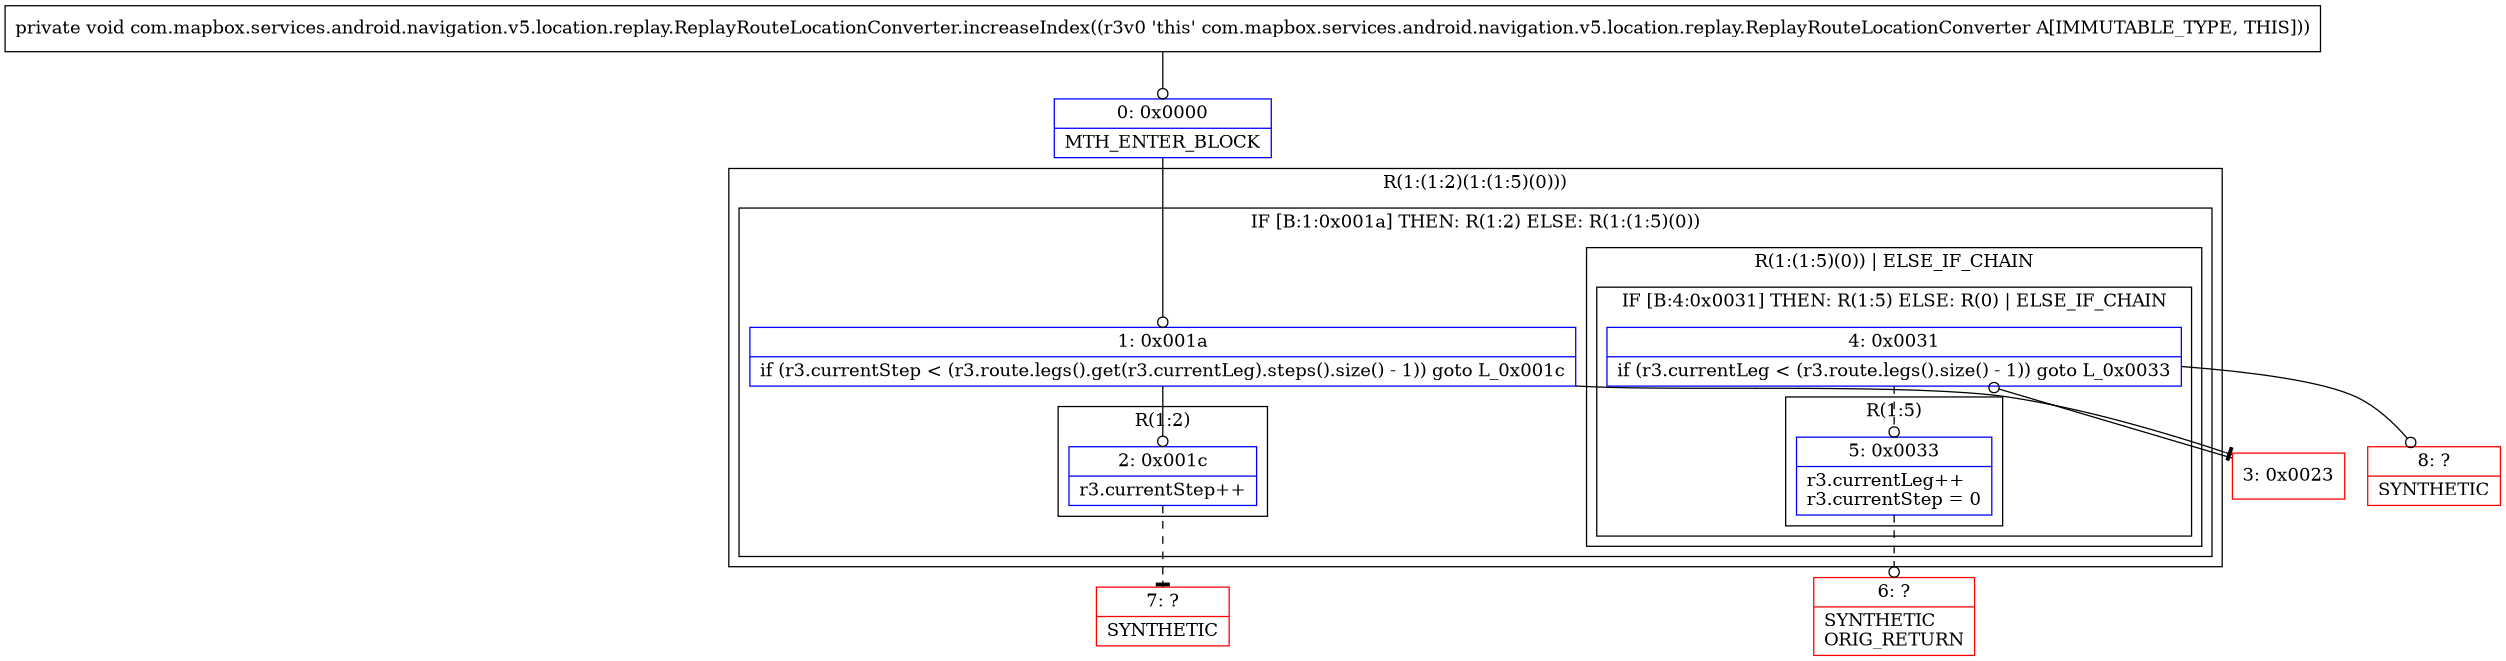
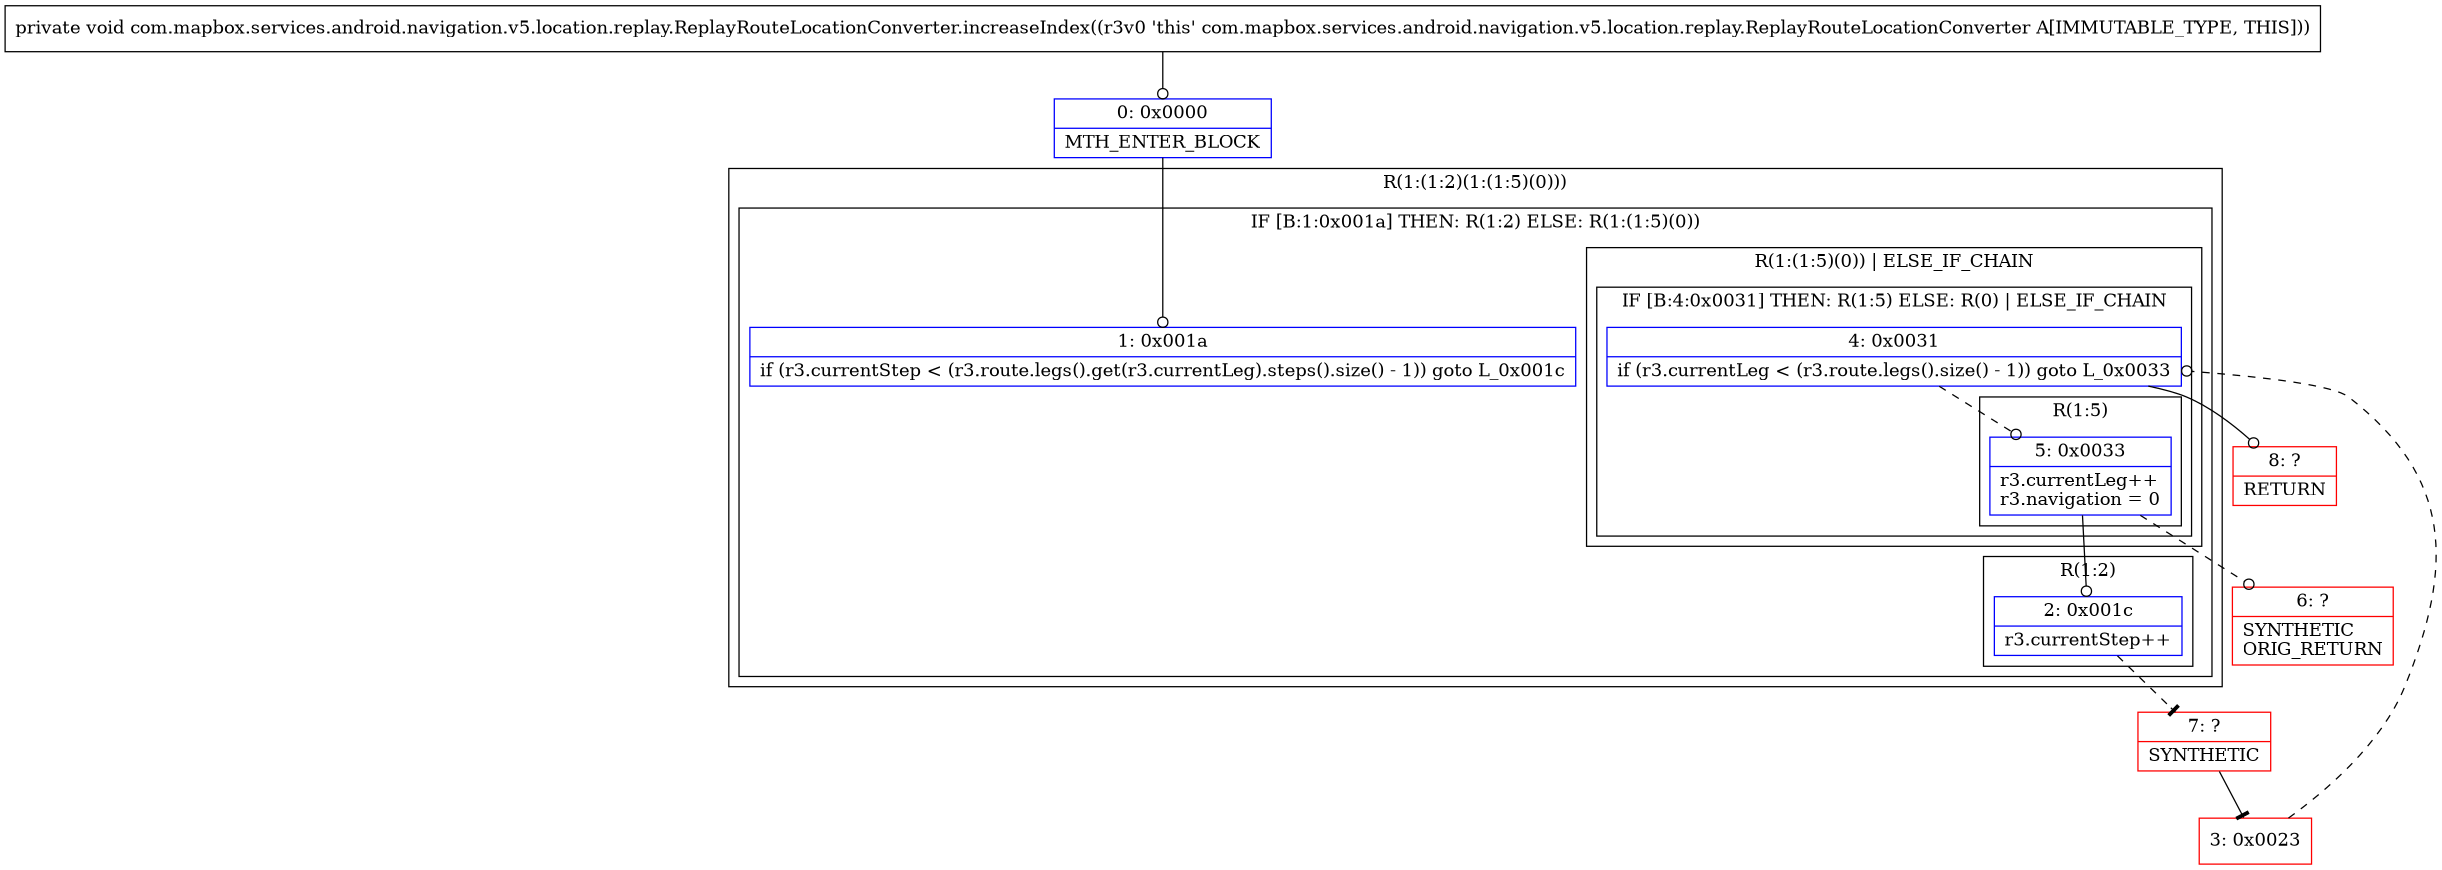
edge "1: 0x001a" -> "3: 0x0023": now "7: ?" -> "3: 0x0023"
edge "1: 0x001a" -> "2: 0x001c": now "5: 0x0033" -> "2: 0x001c"
edge "3: 0x0023" -> "4: 0x0031": style solid -> dashed
node "8: ?": text "SYNTHETIC" -> "RETURN"
node "5: 0x0033": text "r3.currentStep = 0" -> "r3.navigation = 0"
